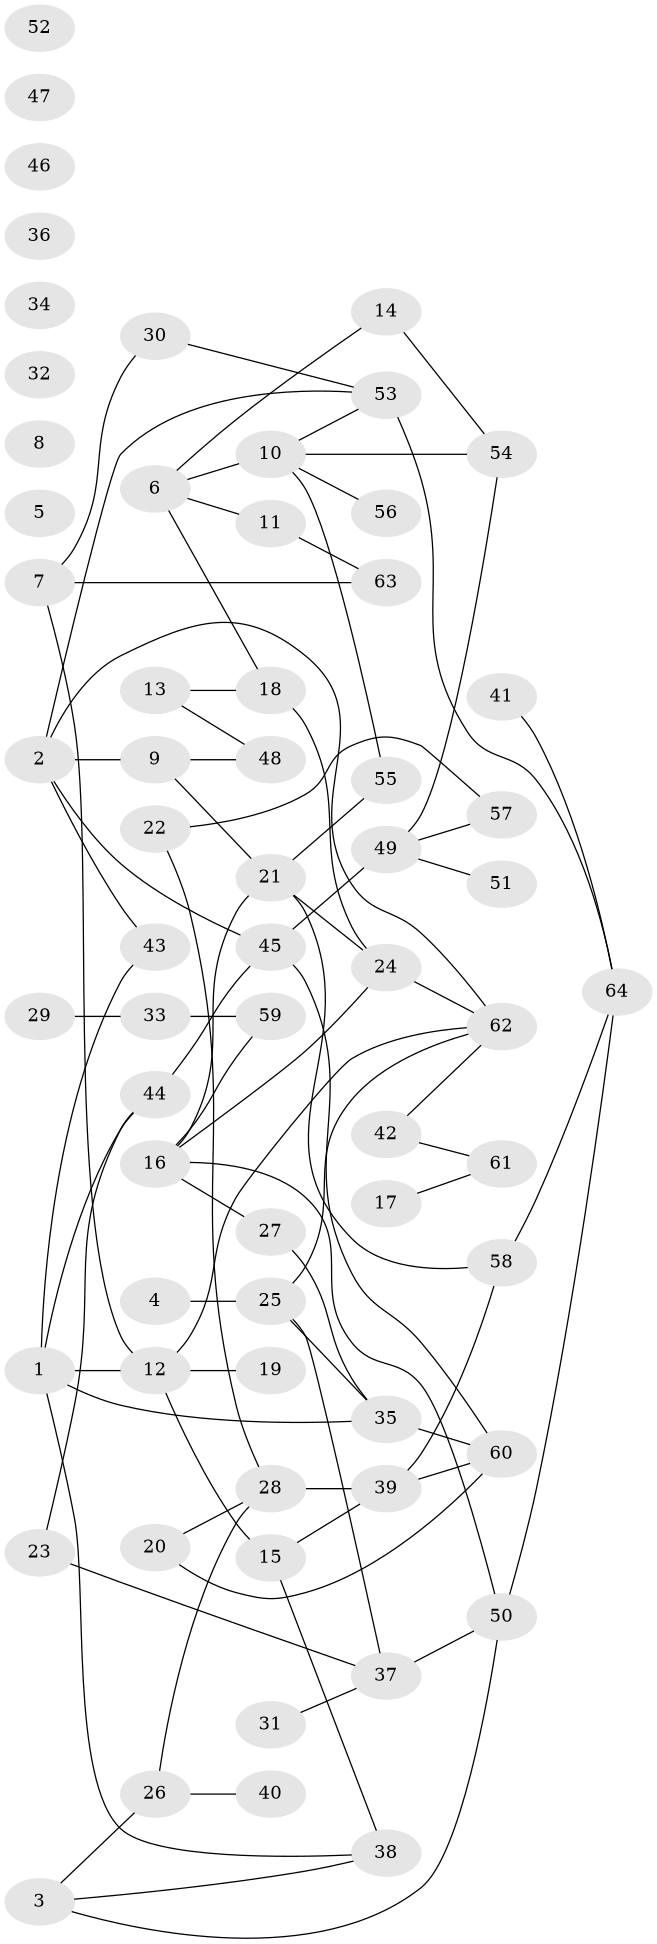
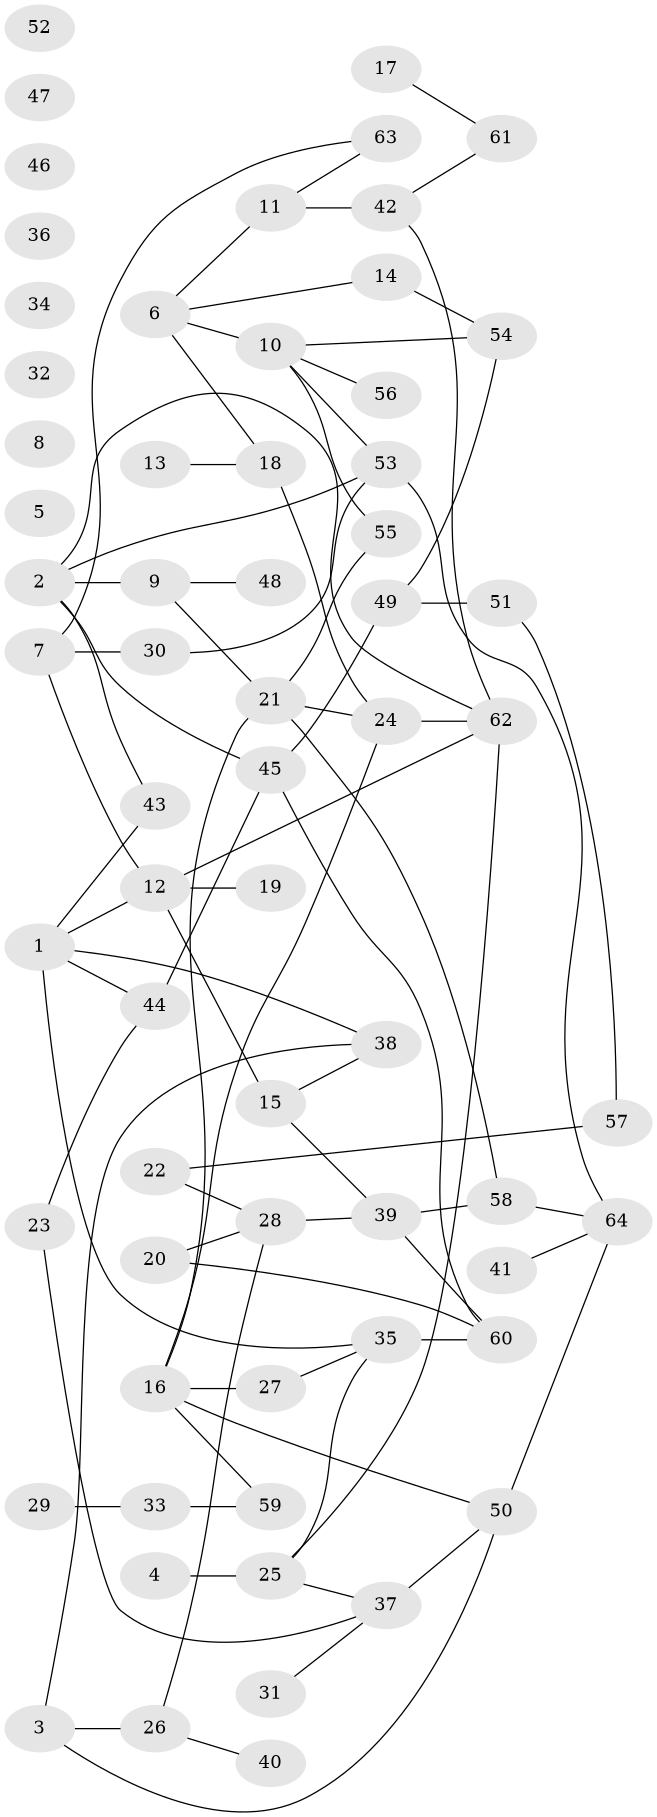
edge "11" -- "42": added
edge "13" -- "48": removed
edge "57" -- "49": now "57" -- "51"
